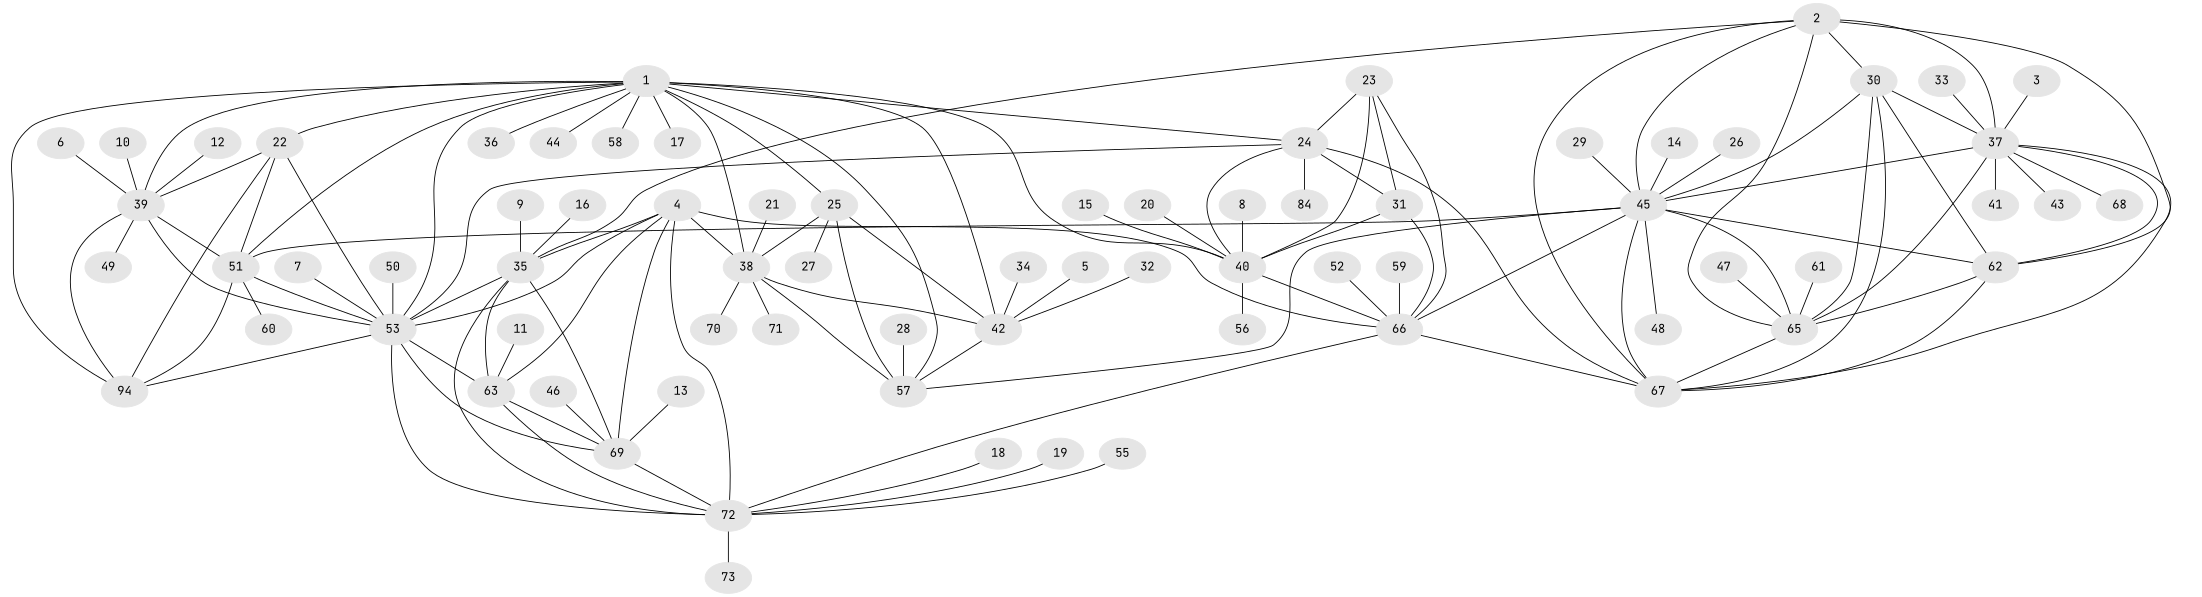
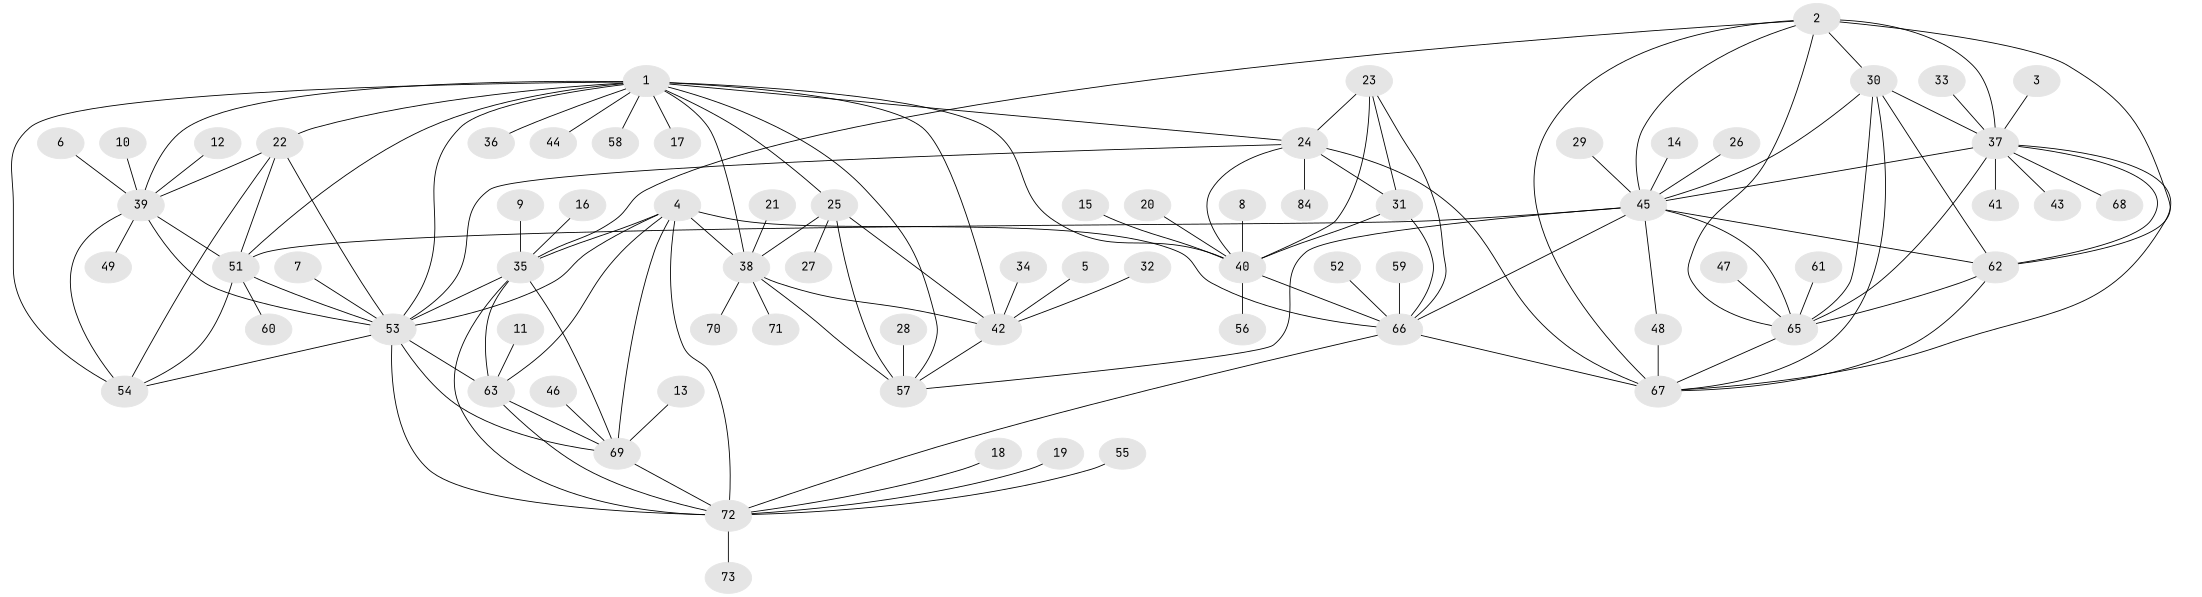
node "50": removed
edge "45" -- "67": now "48" -- "67"
node "94": label "94" -> "54"
